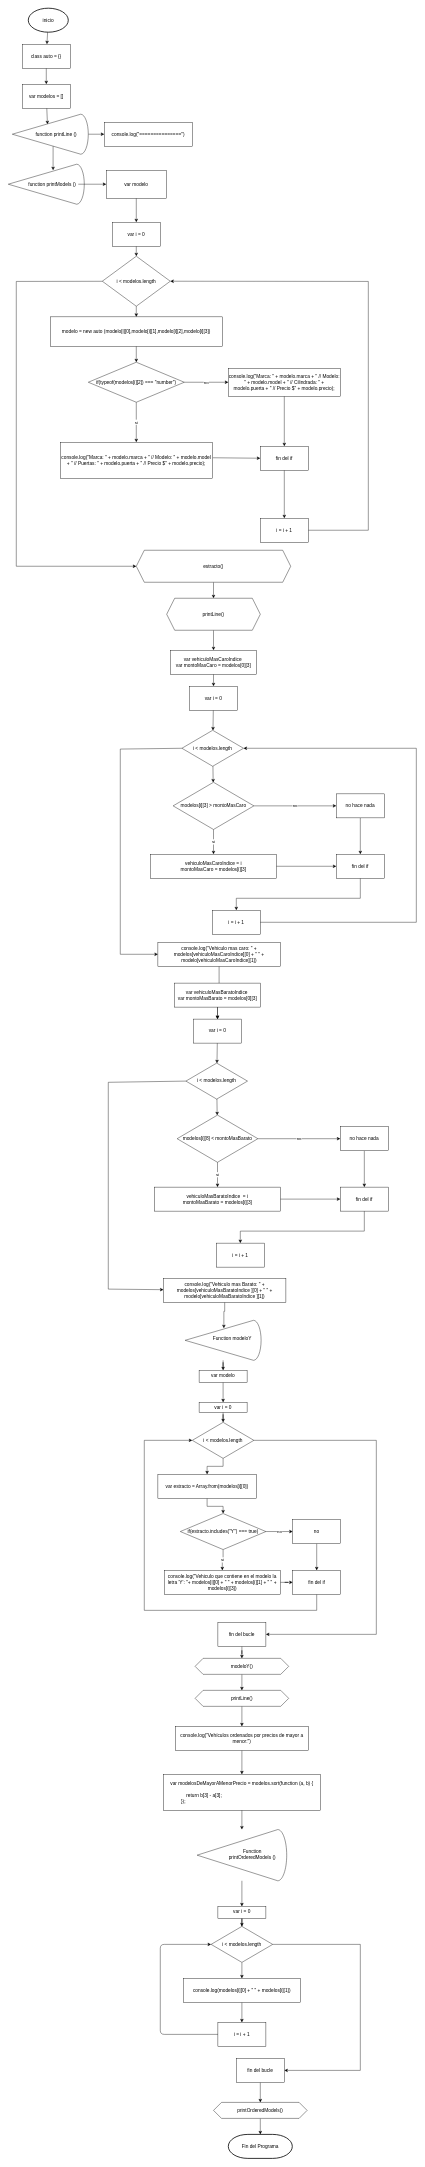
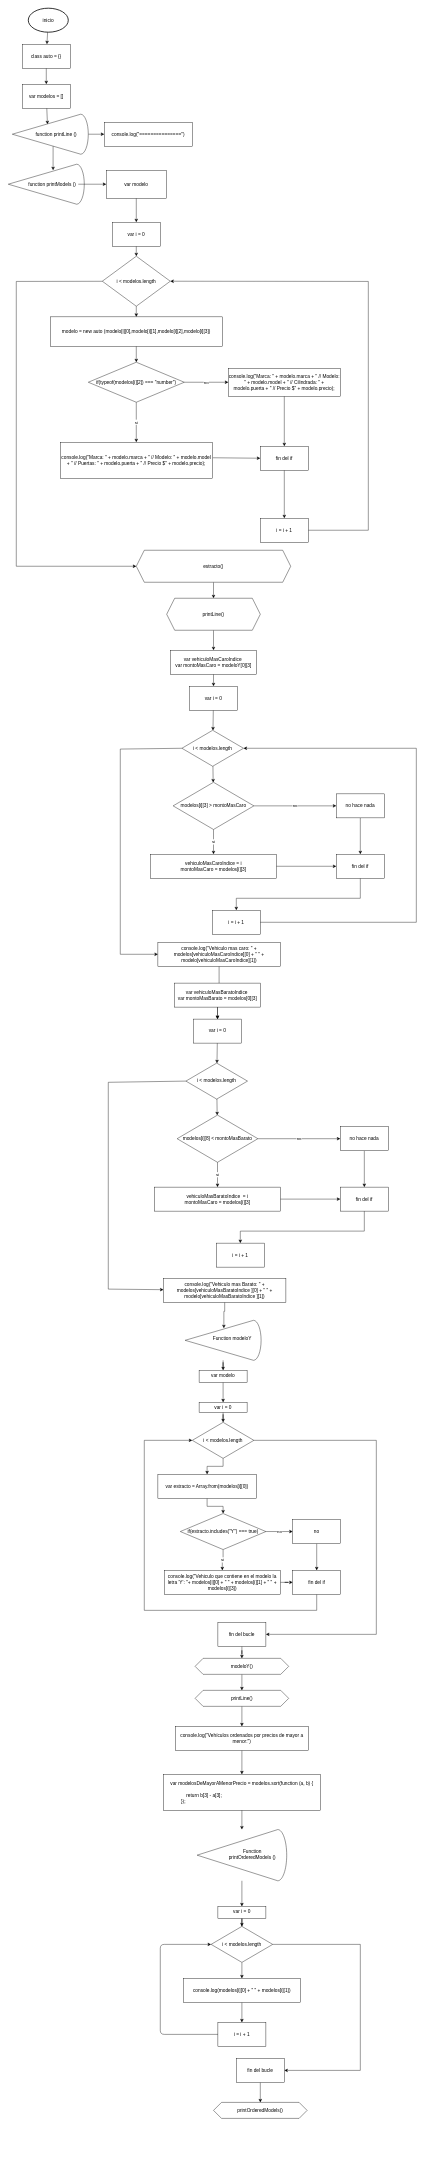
node "var vehiculoMasCaroIndice var montoMasCaro = modelos[0][3]": label "var vehiculoMasCaroIndice var montoMasCaro = modelos[0][3]" -> "var vehiculoMasCaroIndice var montoMasCaro = modeloY[0][3]"
node "vehiculoMasBaratoIndice = i montoMasBarato = modelos[i][3]": label "vehiculoMasBaratoIndice = i montoMasBarato = modelos[i][3]" -> "vehiculoMasBaratoIndice = i montoMasCaro = modelos[i][3]"
edge "printOrderedModels()" -> "Fin del Programa": removed
node "Fin del Programa": removed
